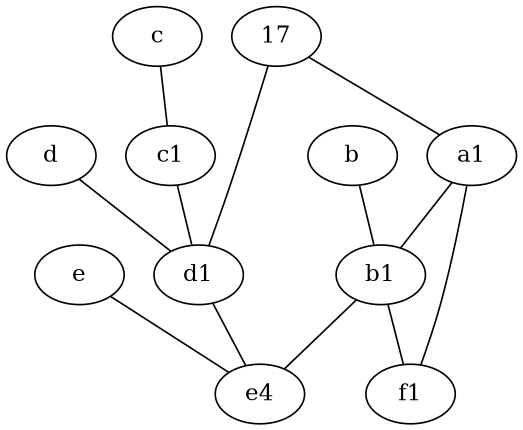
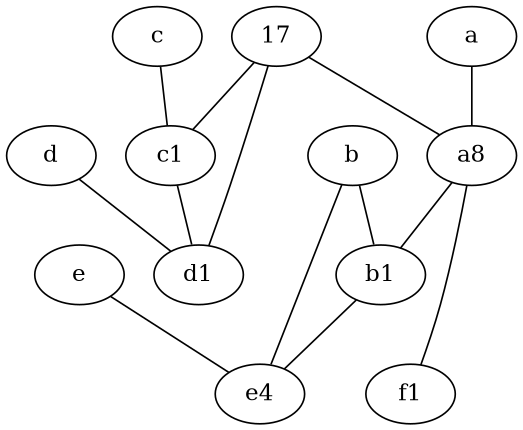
node "a": added
edge "17" -- "c1": added
node "a1": label "a1" -> "a8"
edge "d1" -- "e4": now "b" -- "e4"
edge "b1" -- "f1": removed
